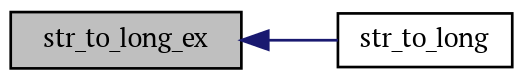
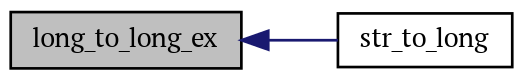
node "str_to_long_ex": label "str_to_long_ex" -> "long_to_long_ex"
